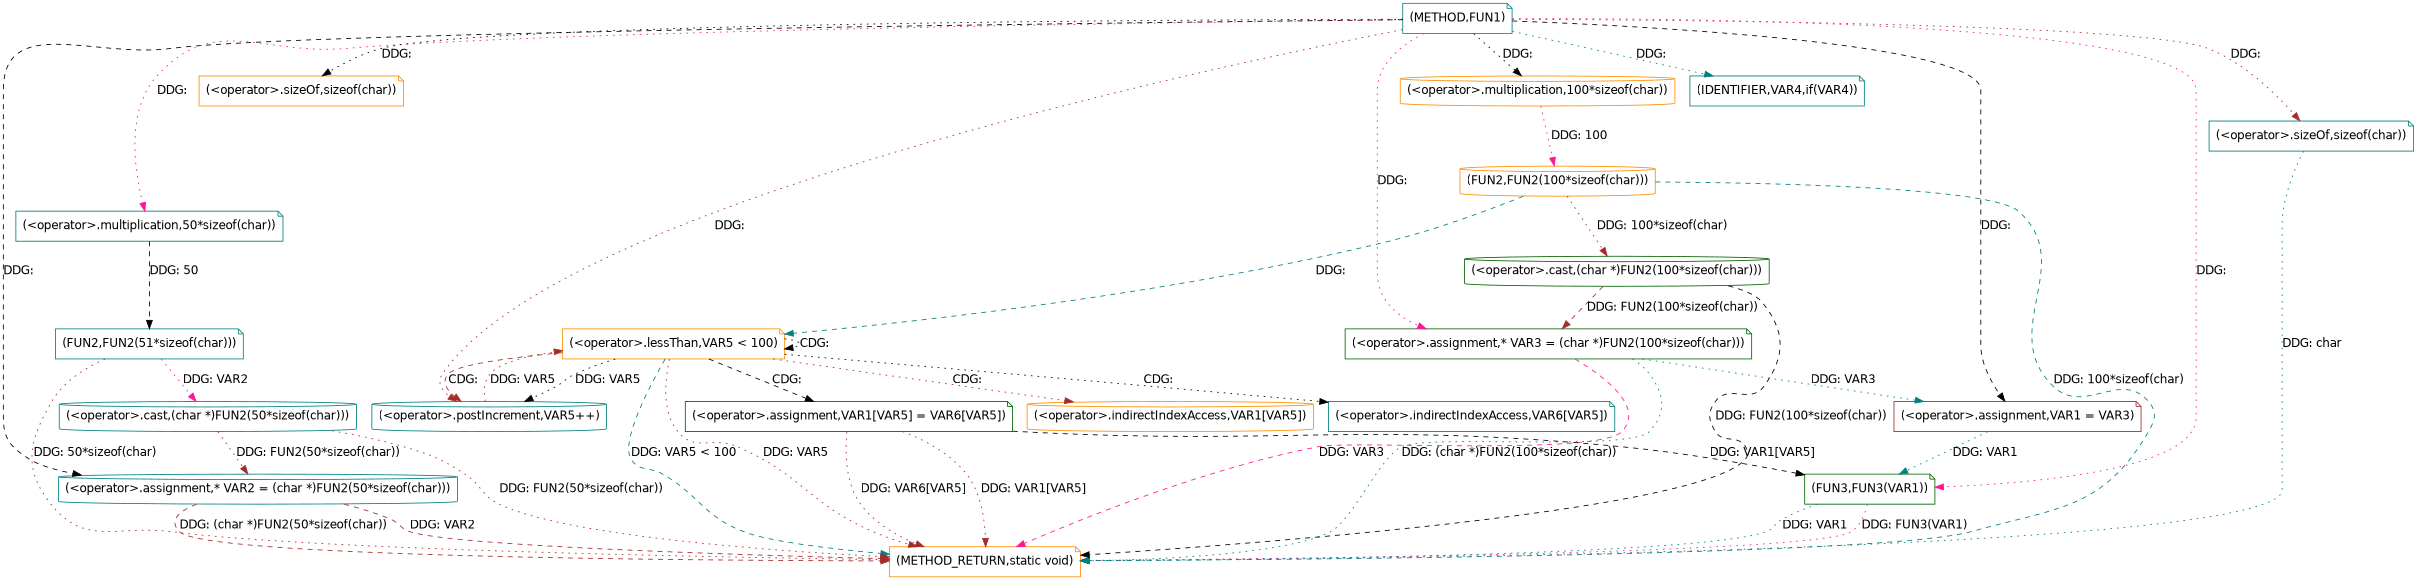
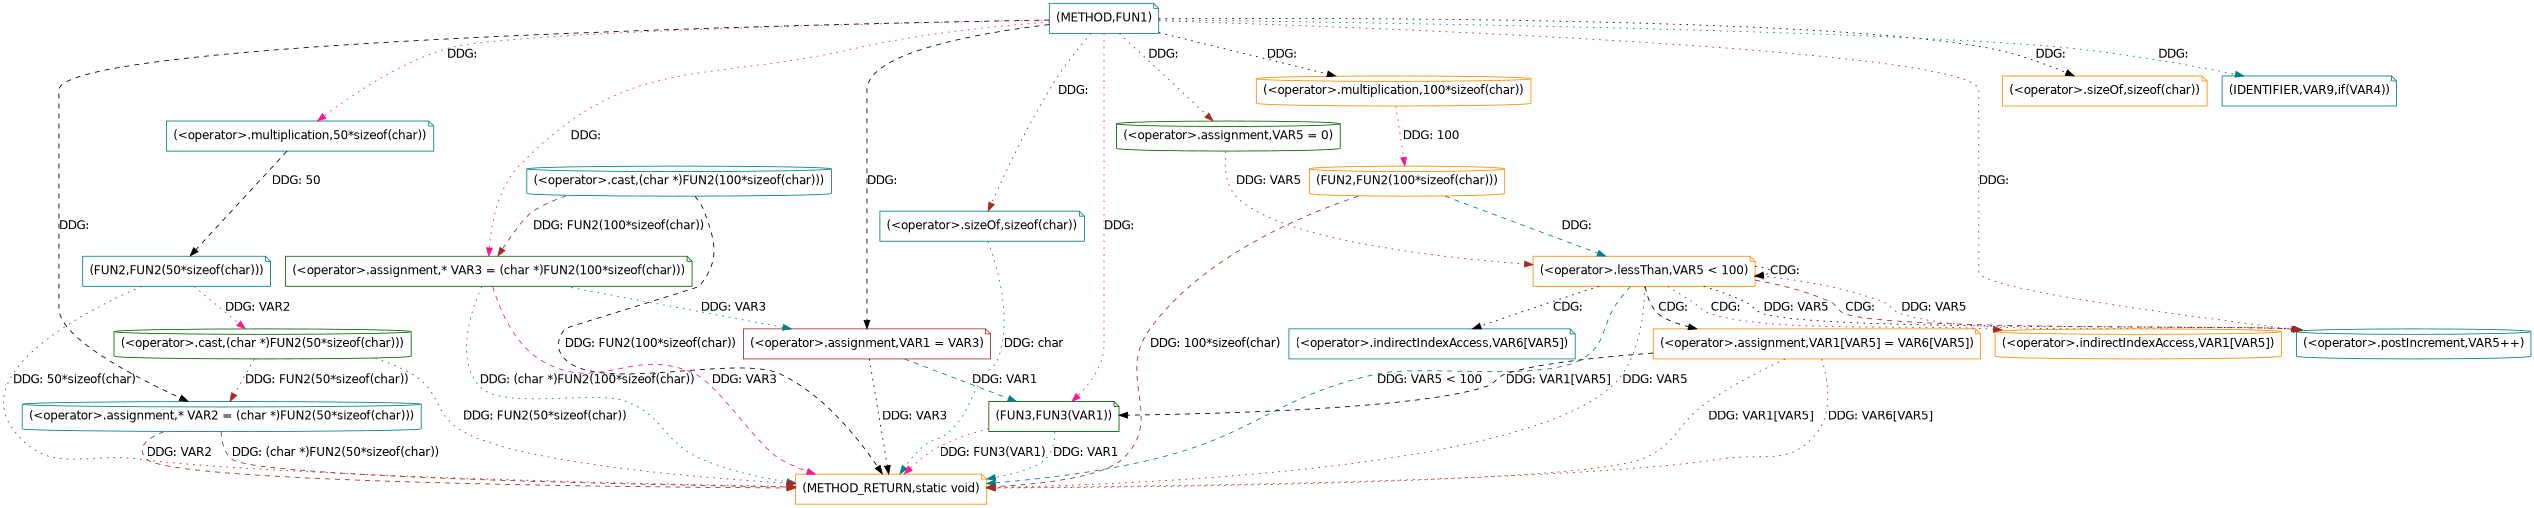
node "(IDENTIFIER,VAR4,if(VAR4))": label "(IDENTIFIER,VAR4,if(VAR4))" -> "(IDENTIFIER,VAR9,if(VAR4))"
node "(<operator>.assignment,VAR5 = 0)": added
edge "(FUN2,FUN2(100*sizeof(char)))" -> "(<operator>.cast,(char *)FUN2(100*sizeof(char)))": removed, label "DDG: 100*sizeof(char)"
node "(<operator>.cast,(char *)FUN2(100*sizeof(char)))": color darkgreen -> teal
node "(FUN2,FUN2(51*sizeof(char)))": label "(FUN2,FUN2(51*sizeof(char)))" -> "(FUN2,FUN2(50*sizeof(char)))"
edge "(<operator>.assignment,VAR1 = VAR3)" -> "(METHOD_RETURN,static void)": added, label "DDG: VAR3"
node "(<operator>.cast,(char *)FUN2(50*sizeof(char)))": color teal -> darkgreen
node "(<operator>.assignment,VAR1[VAR5] = VAR6[VAR5])": color darkgreen -> darkorange
edge "(<operator>.assignment,VAR1 = VAR3)" -> "(FUN3,FUN3(VAR1))": style dotted -> dashed
edge "(FUN2,FUN2(100*sizeof(char)))" -> "(METHOD_RETURN,static void)": color teal -> brown
